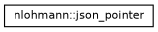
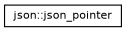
node "nlohmann::json_pointer": label "nlohmann::json_pointer" -> "json::json_pointer"
